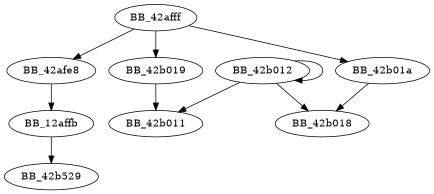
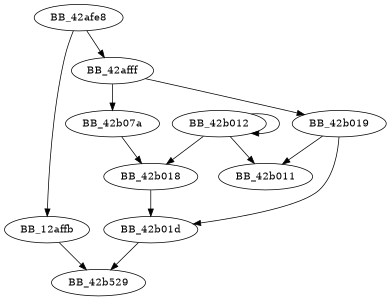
edge "BB_42afff" -> "BB_42afe8": reversed
node "BB_42b01a": label "BB_42b01a" -> "BB_42b07a"
node "BB_42b01d": added
